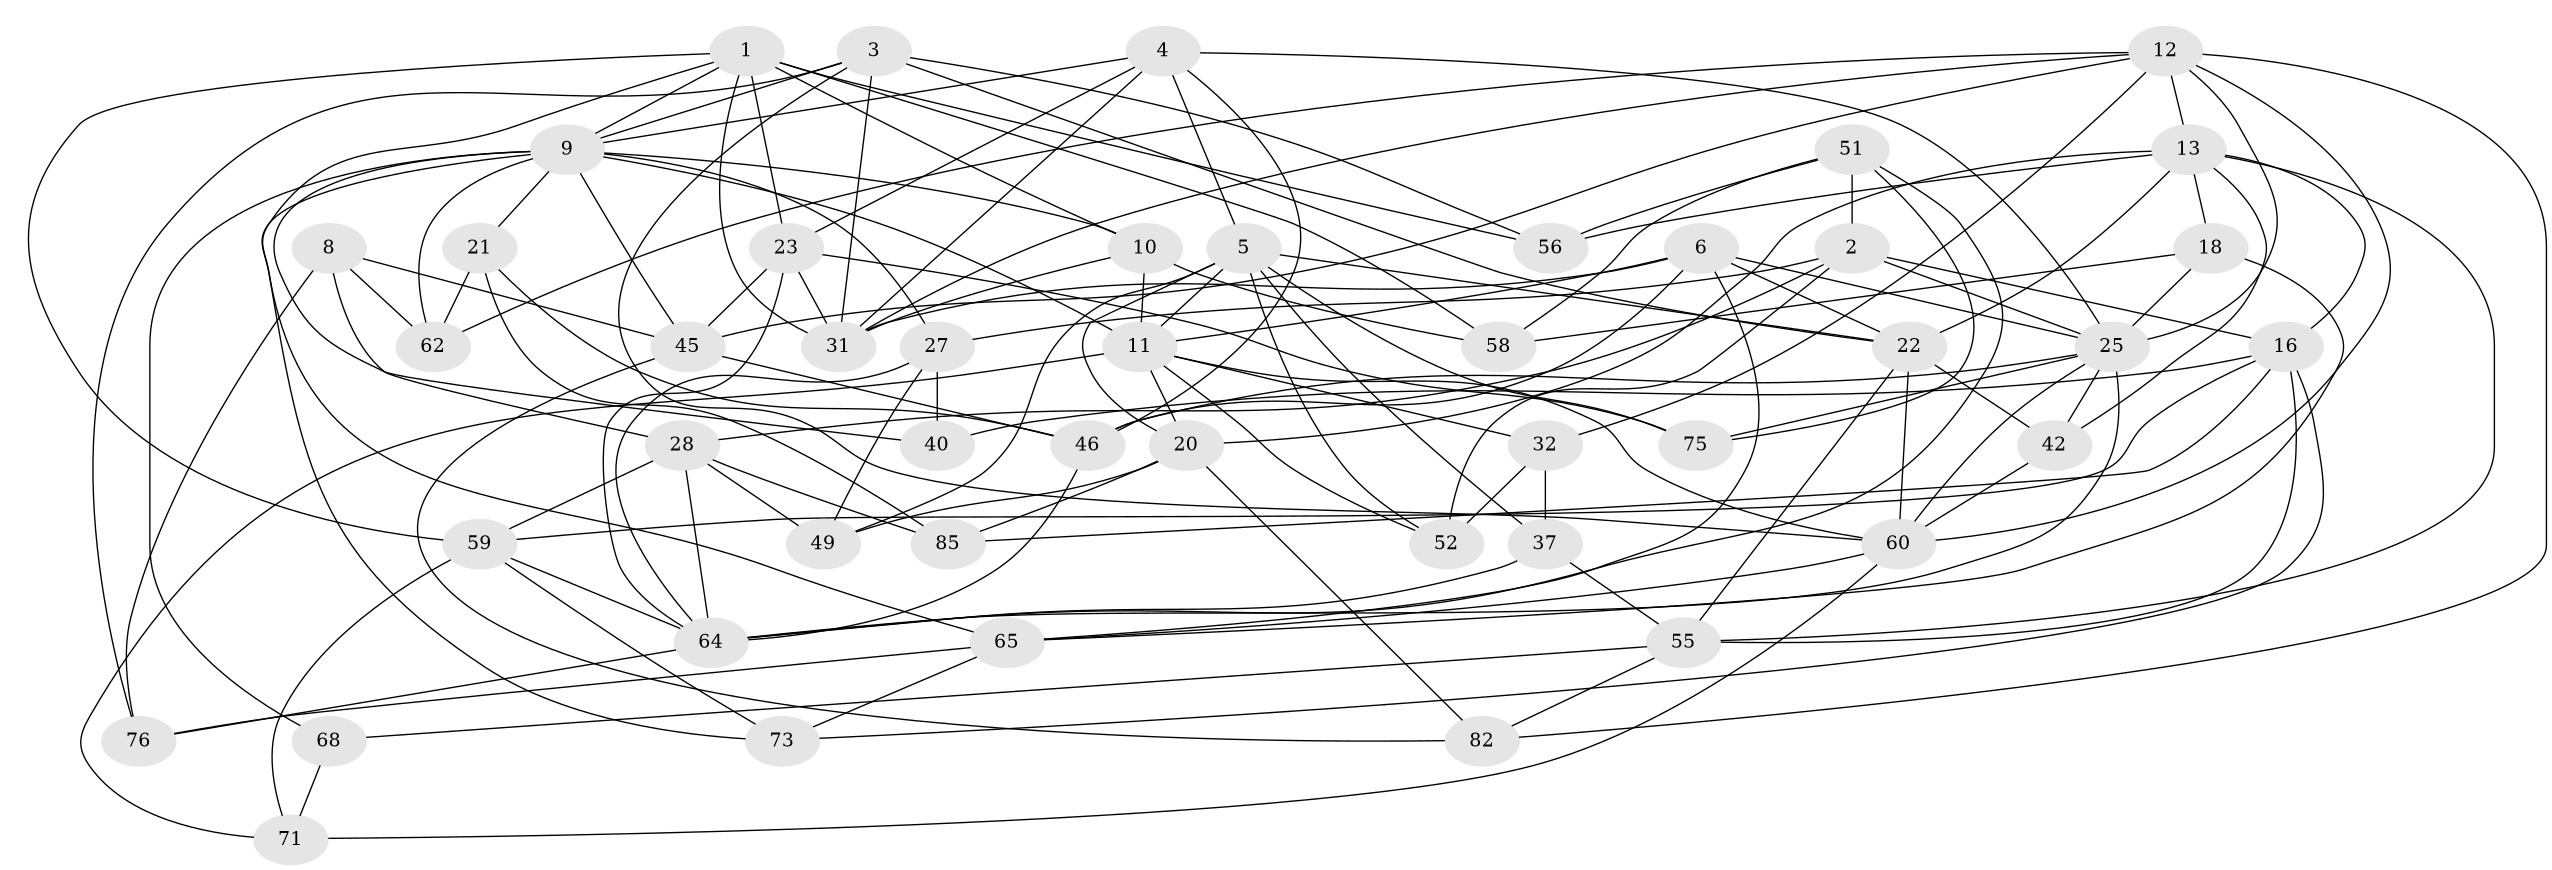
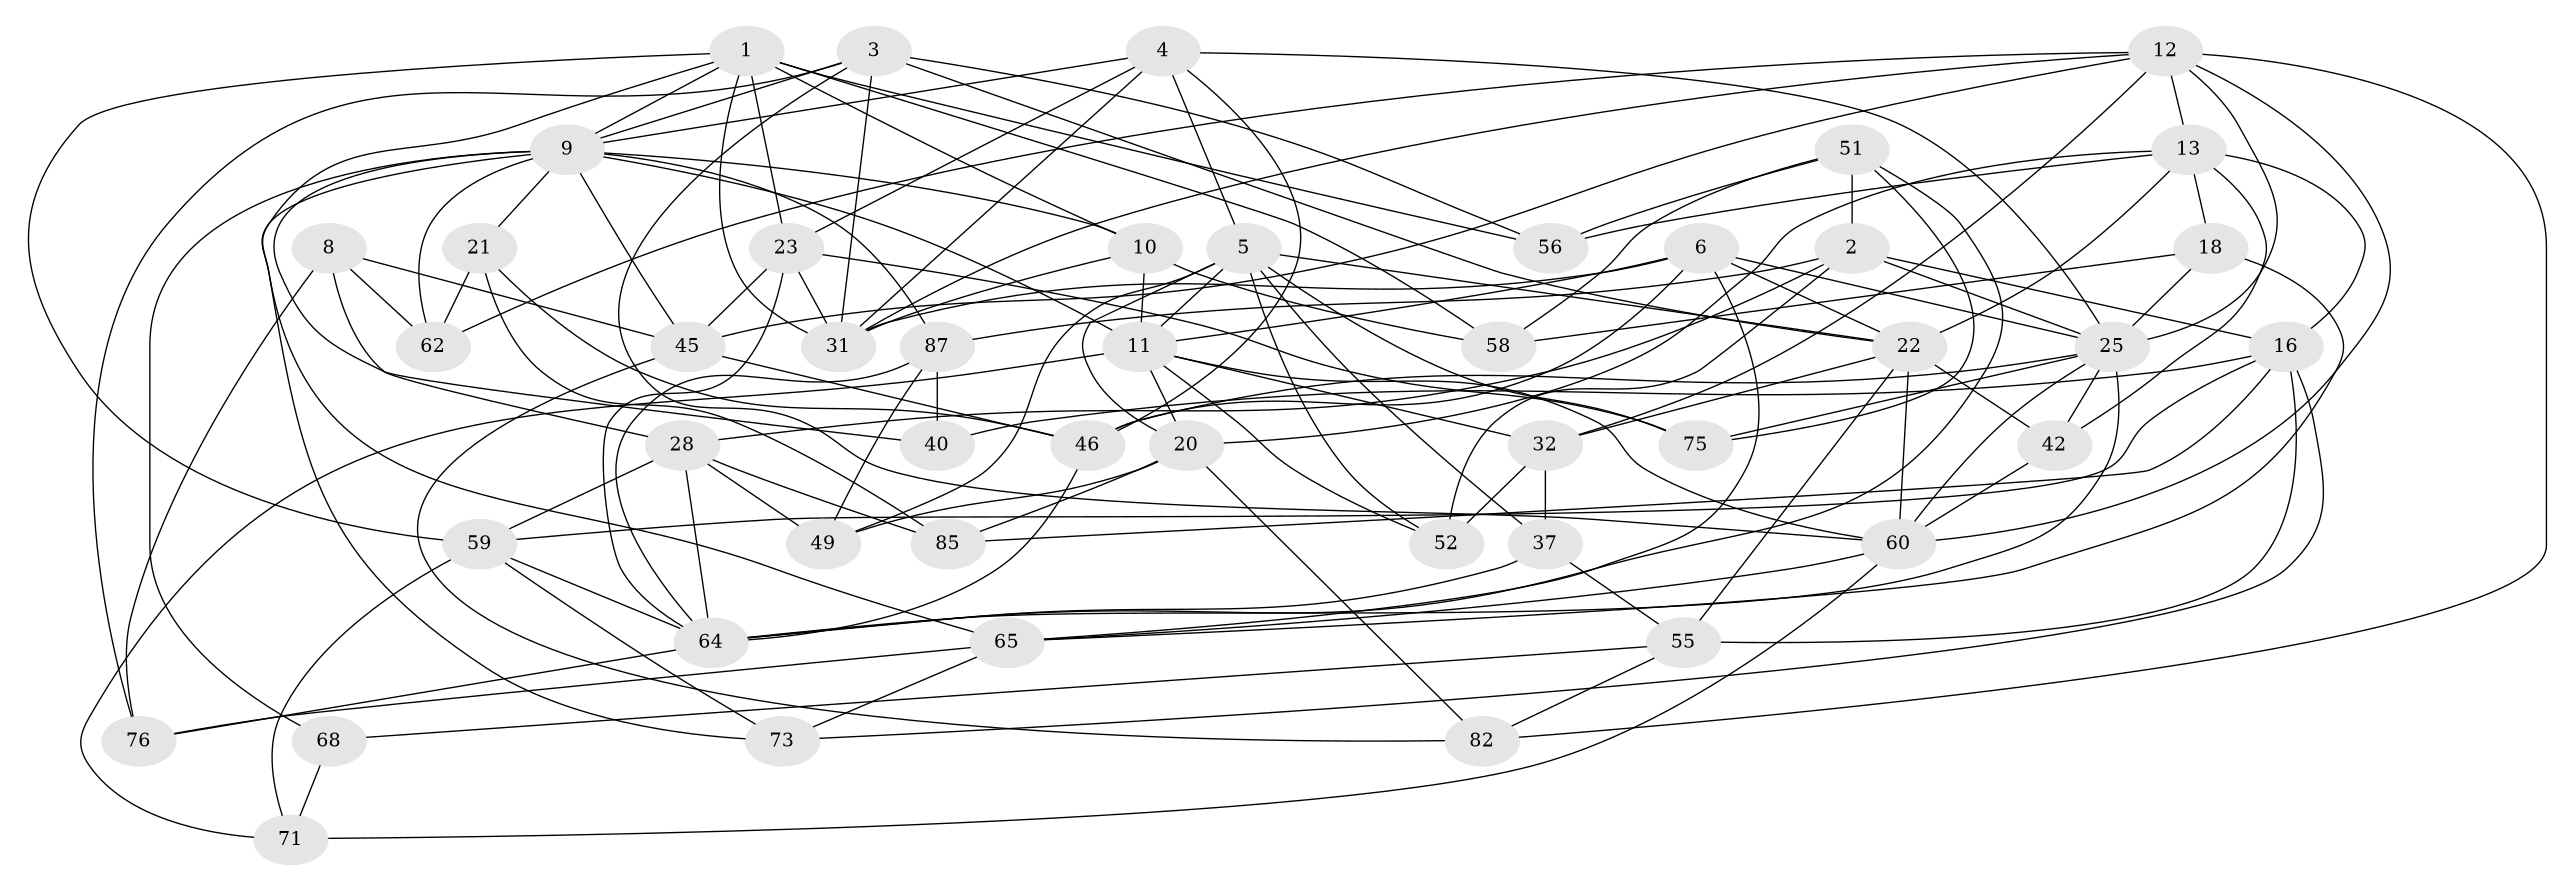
node "27": label "27" -> "87"
edge "22" -- "32": added
edge "13" -- "55": removed
